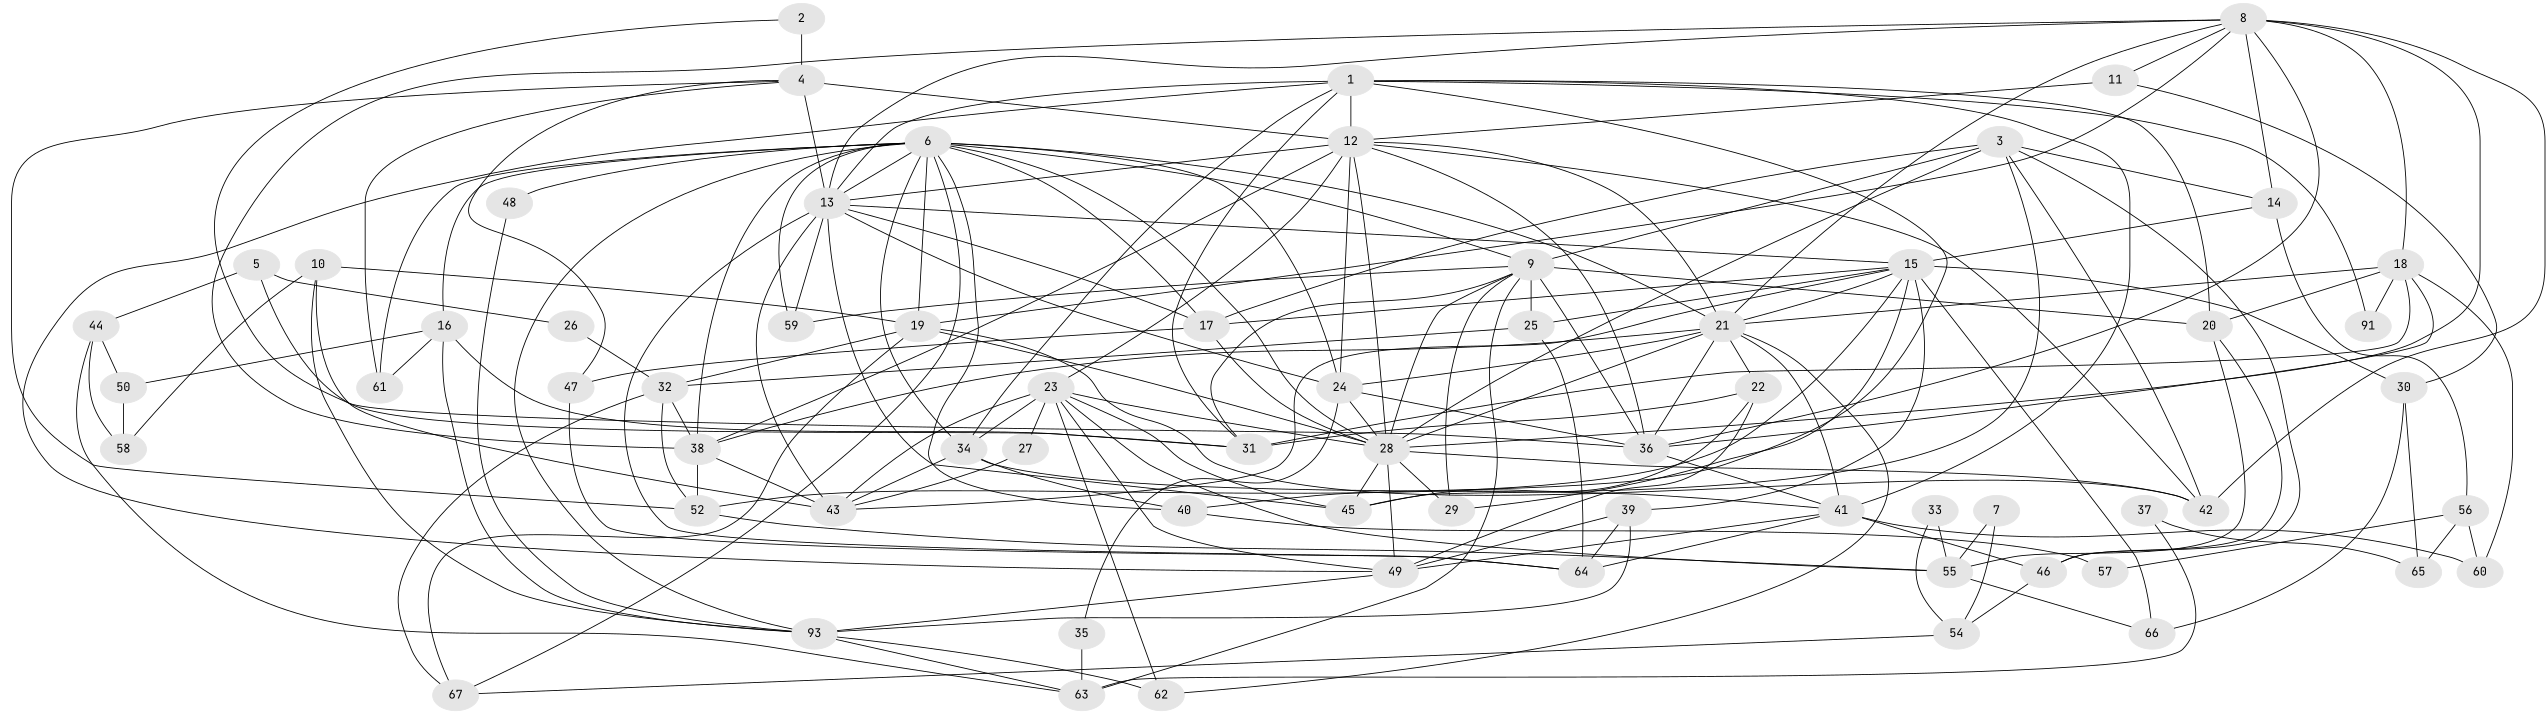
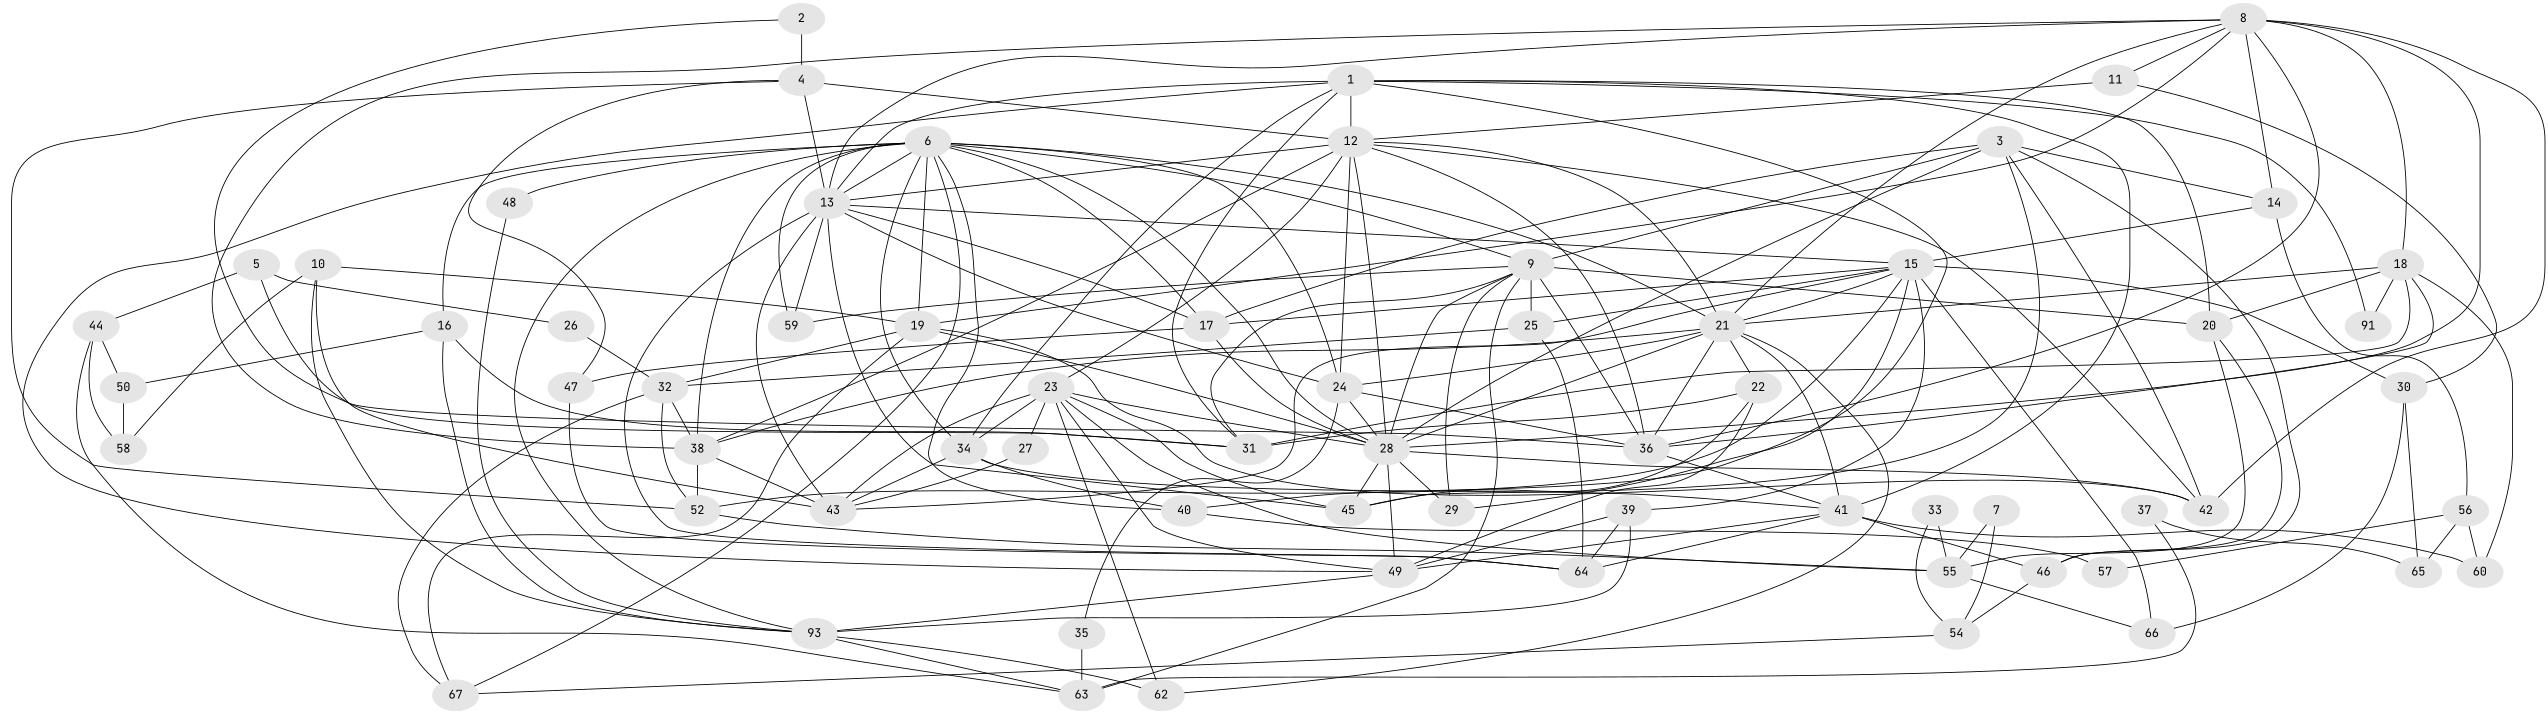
node "61": removed
